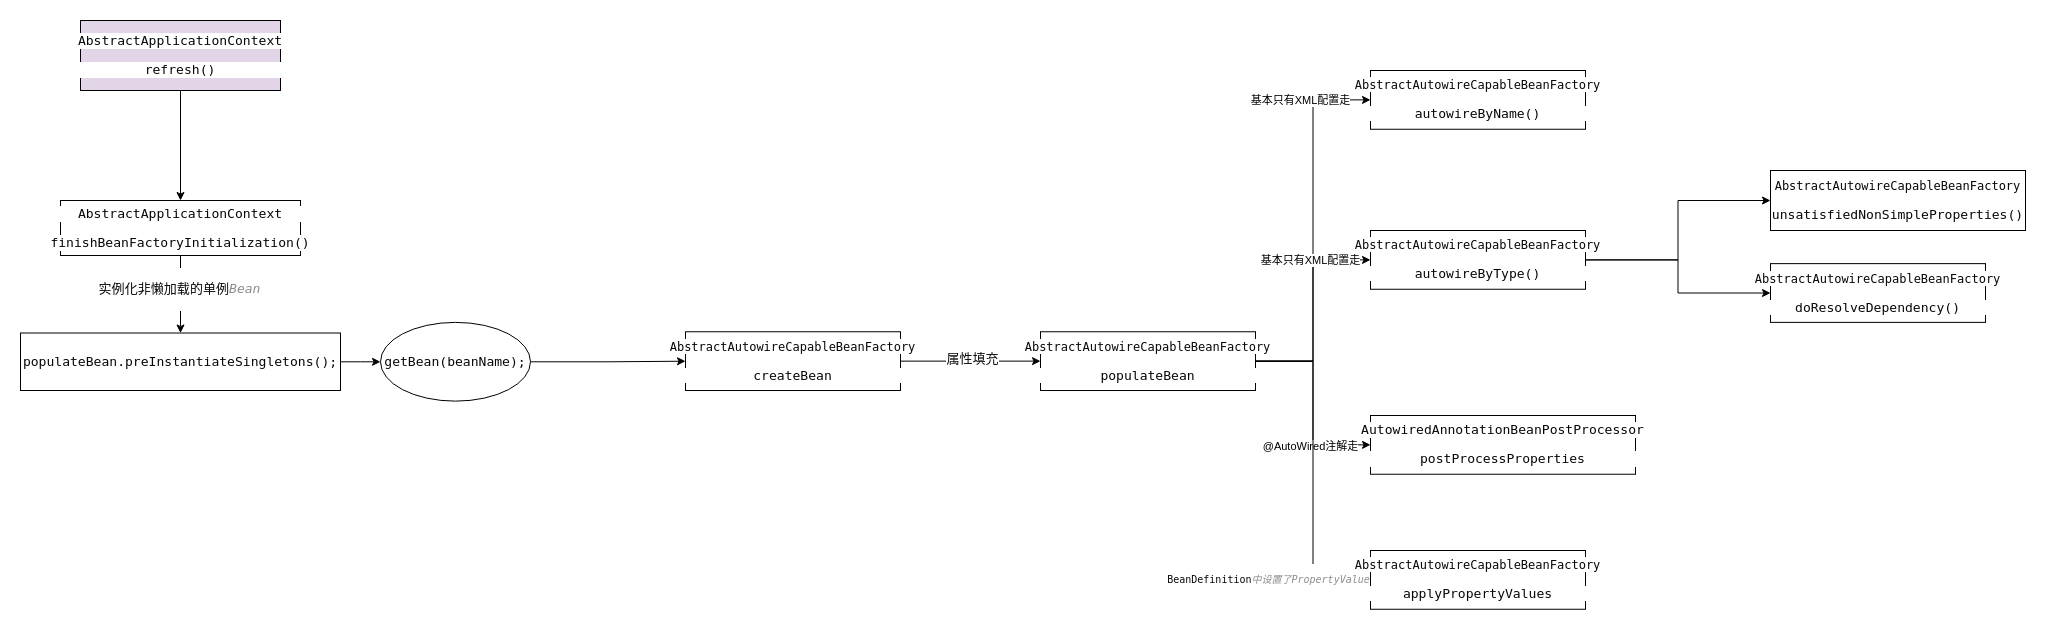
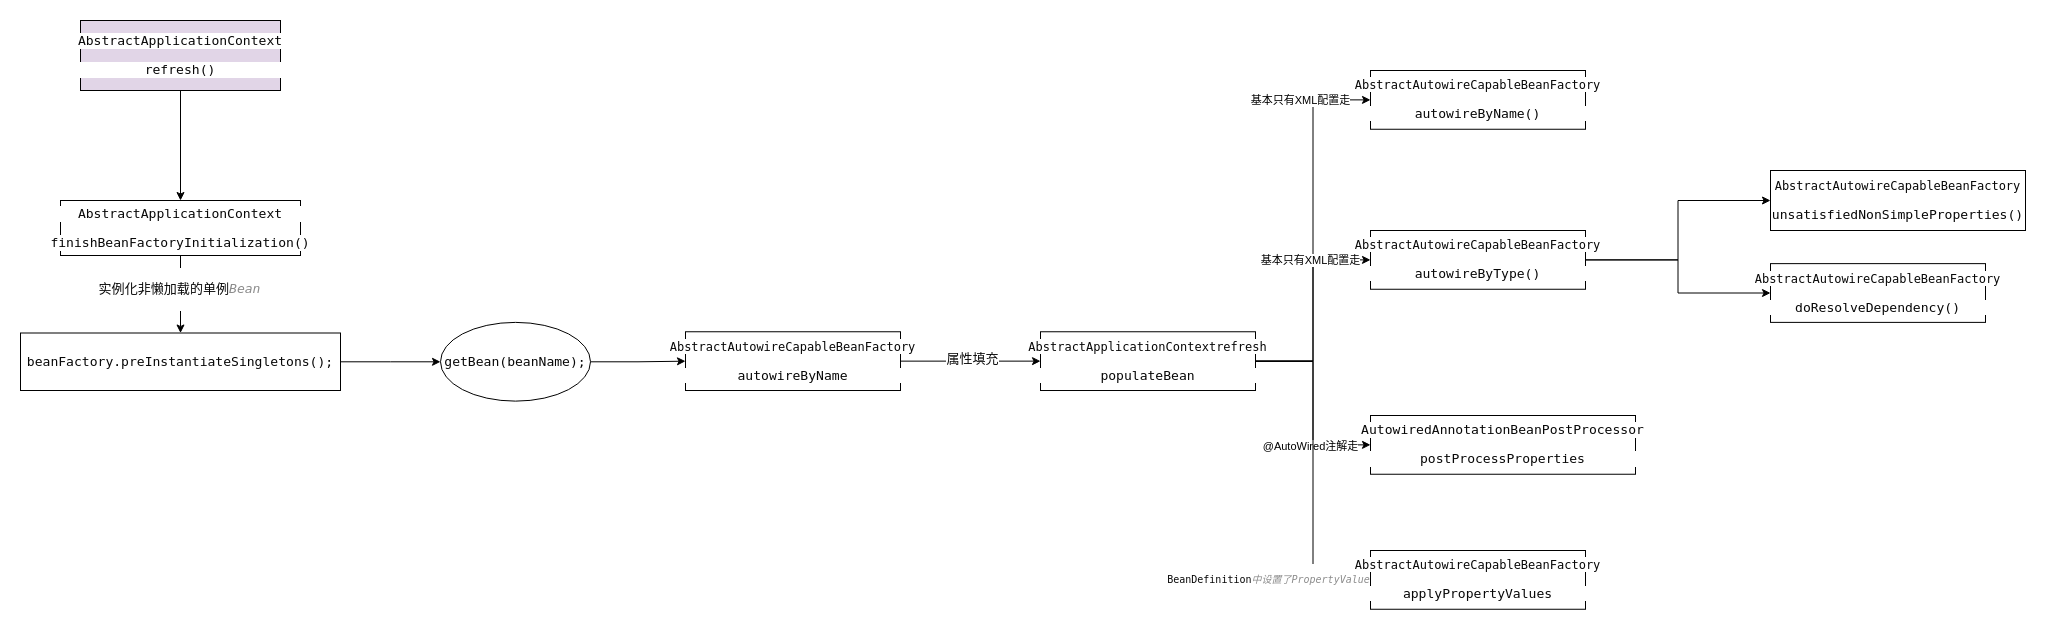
node "populateBean.preInstantiateSingletons();": label "populateBean.preInstantiateSingletons();" -> "beanFactory.preInstantiateSingletons();"
node "getBean(beanName);": moved (456, 362) -> (516, 362)
node "AbstractAutowireCapableBeanFactory createBean": label "AbstractAutowireCapableBeanFactory createBean" -> "AbstractAutowireCapableBeanFactory autowireByName"
node "AbstractAutowireCapableBeanFactory populateBean": label "AbstractAutowireCapableBeanFactory populateBean" -> "AbstractApplicationContextrefresh populateBean"
